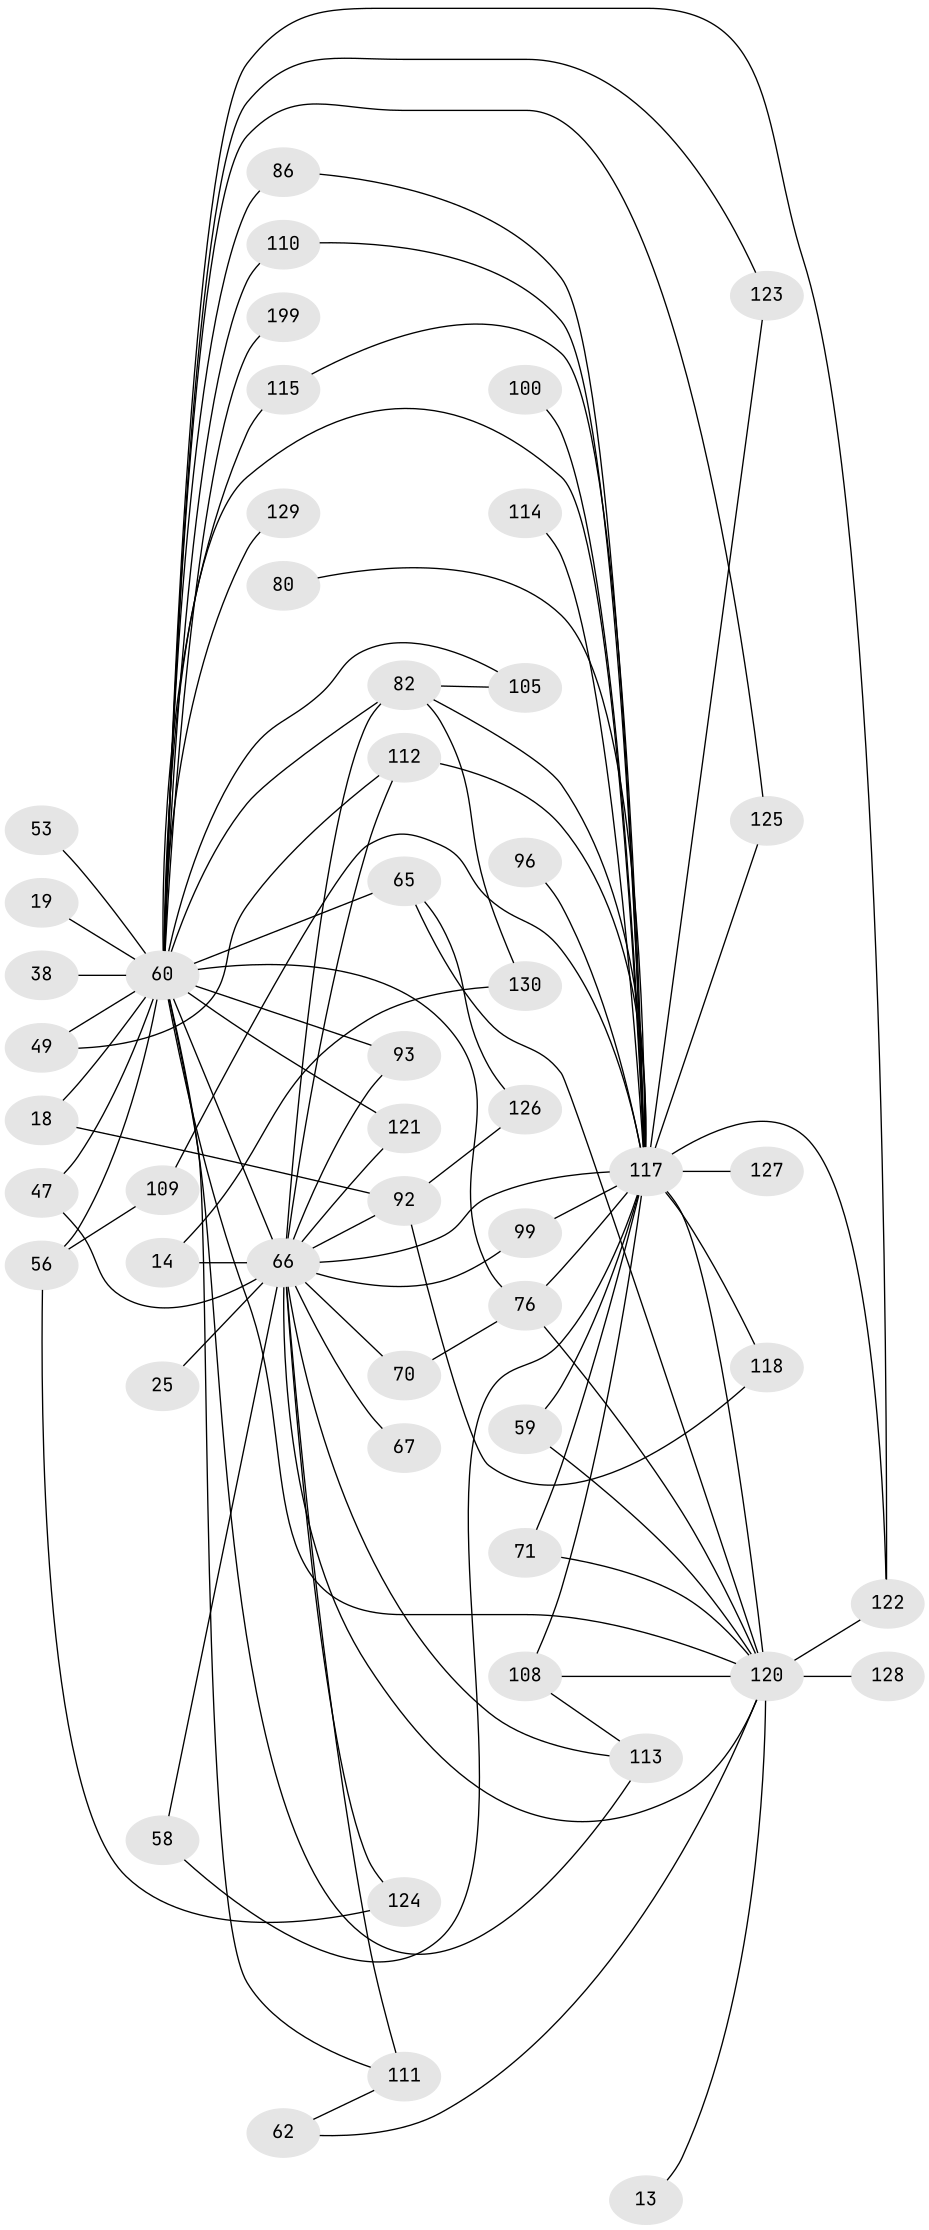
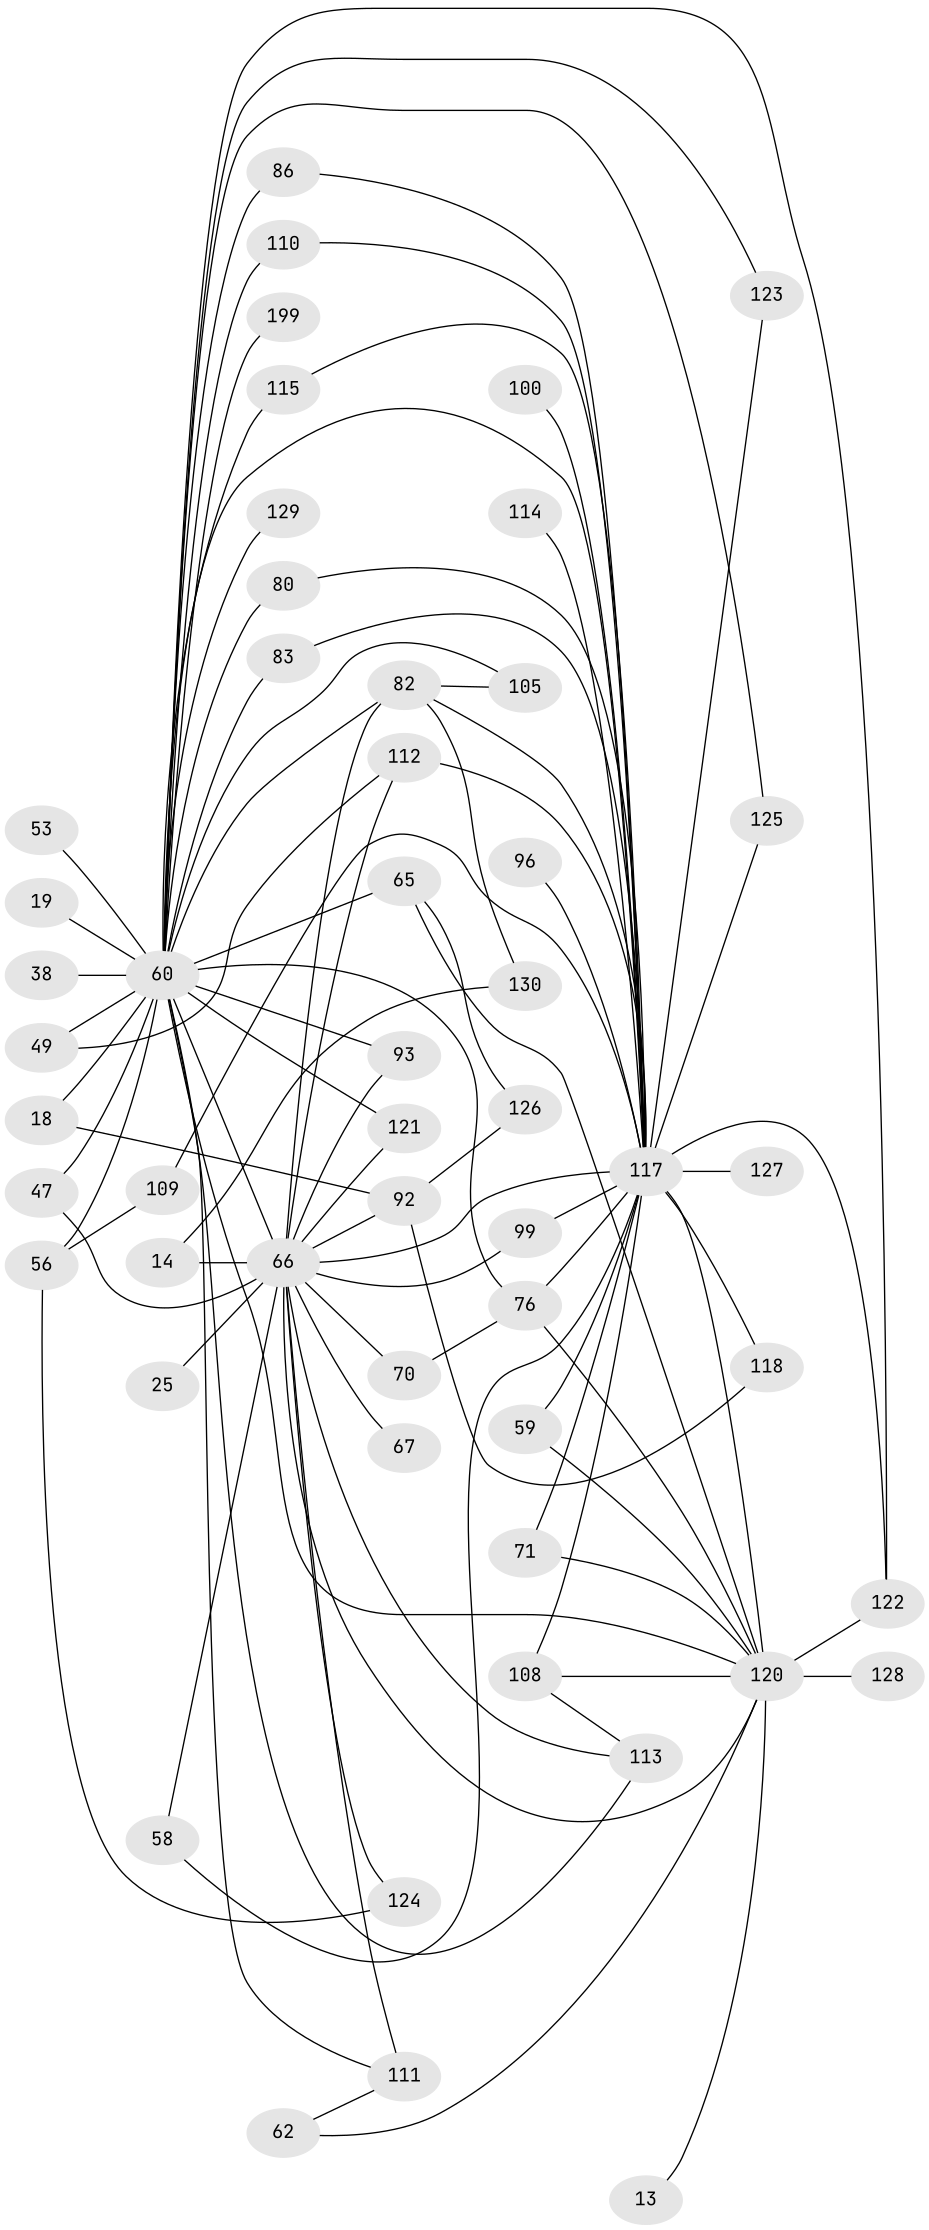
node "83": added
edge "80" -- "60": added
